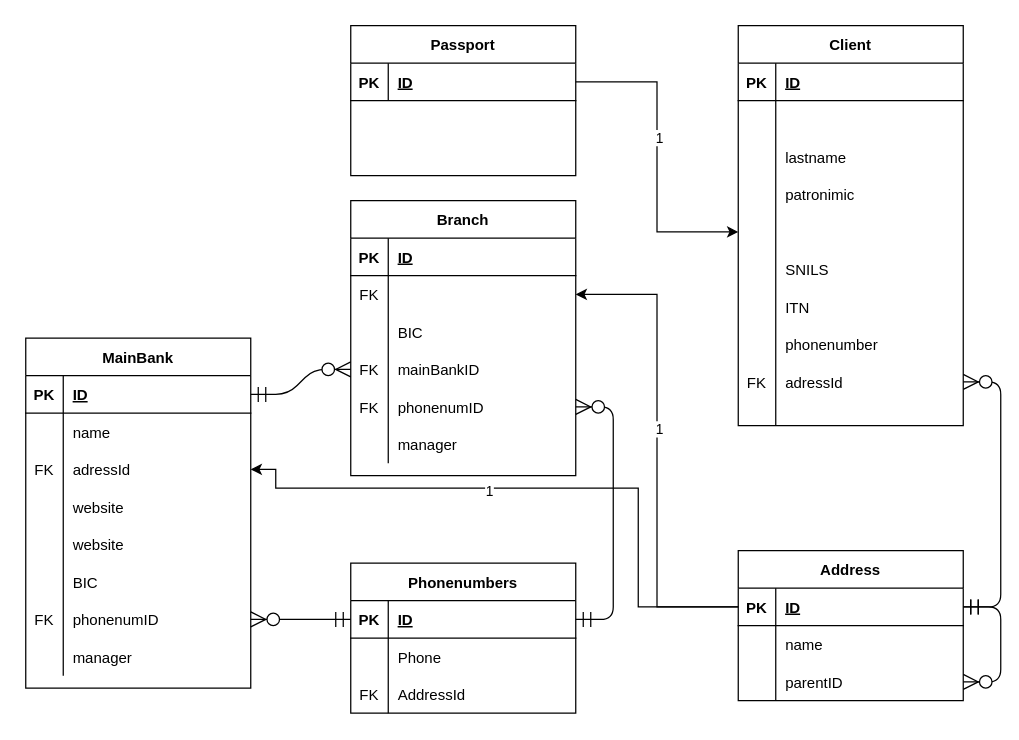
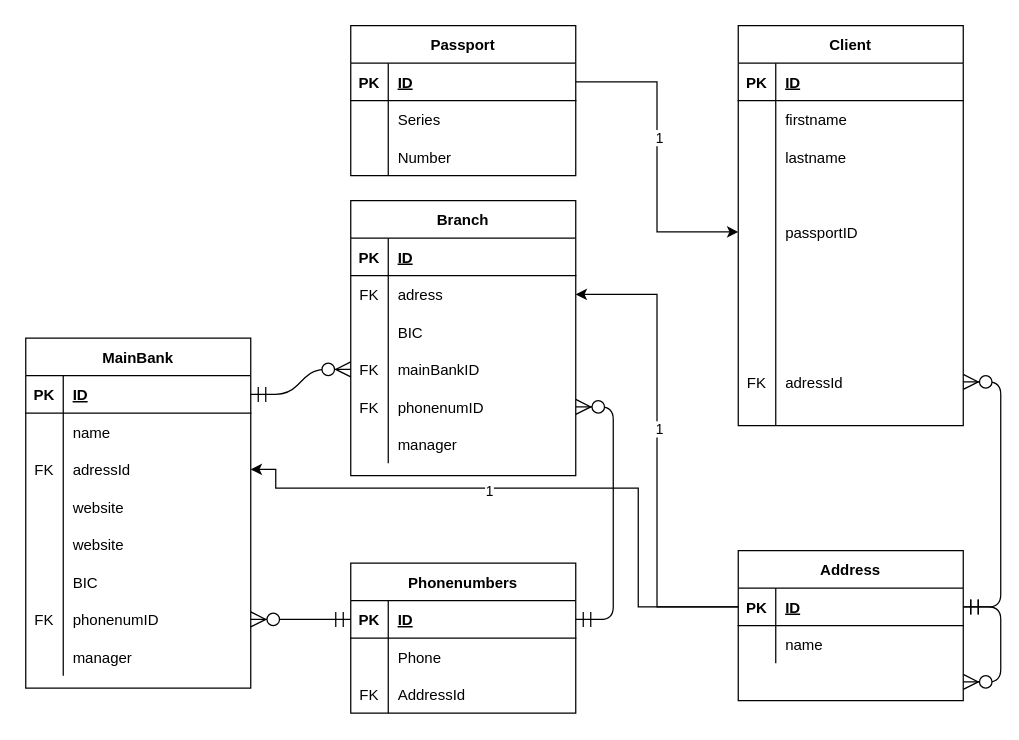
node "Series": added
node "firstname": added
node "Number": added
node "patronimic": removed
node "passportID": added
node "SNILS": removed
node "adress": added
node "ITN": removed
node "phonenumber": removed
node "parentID": removed
